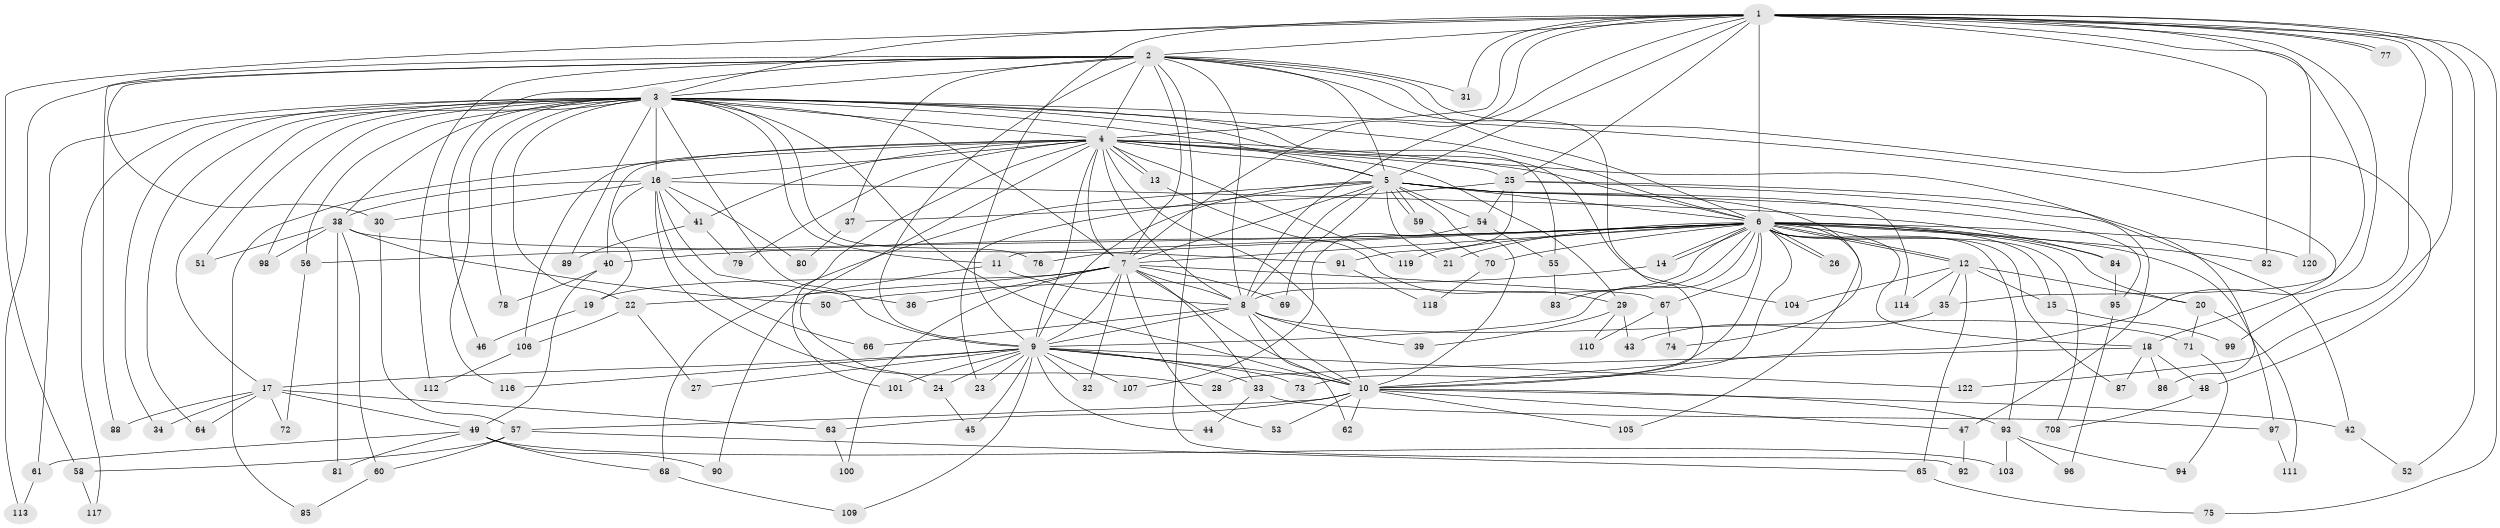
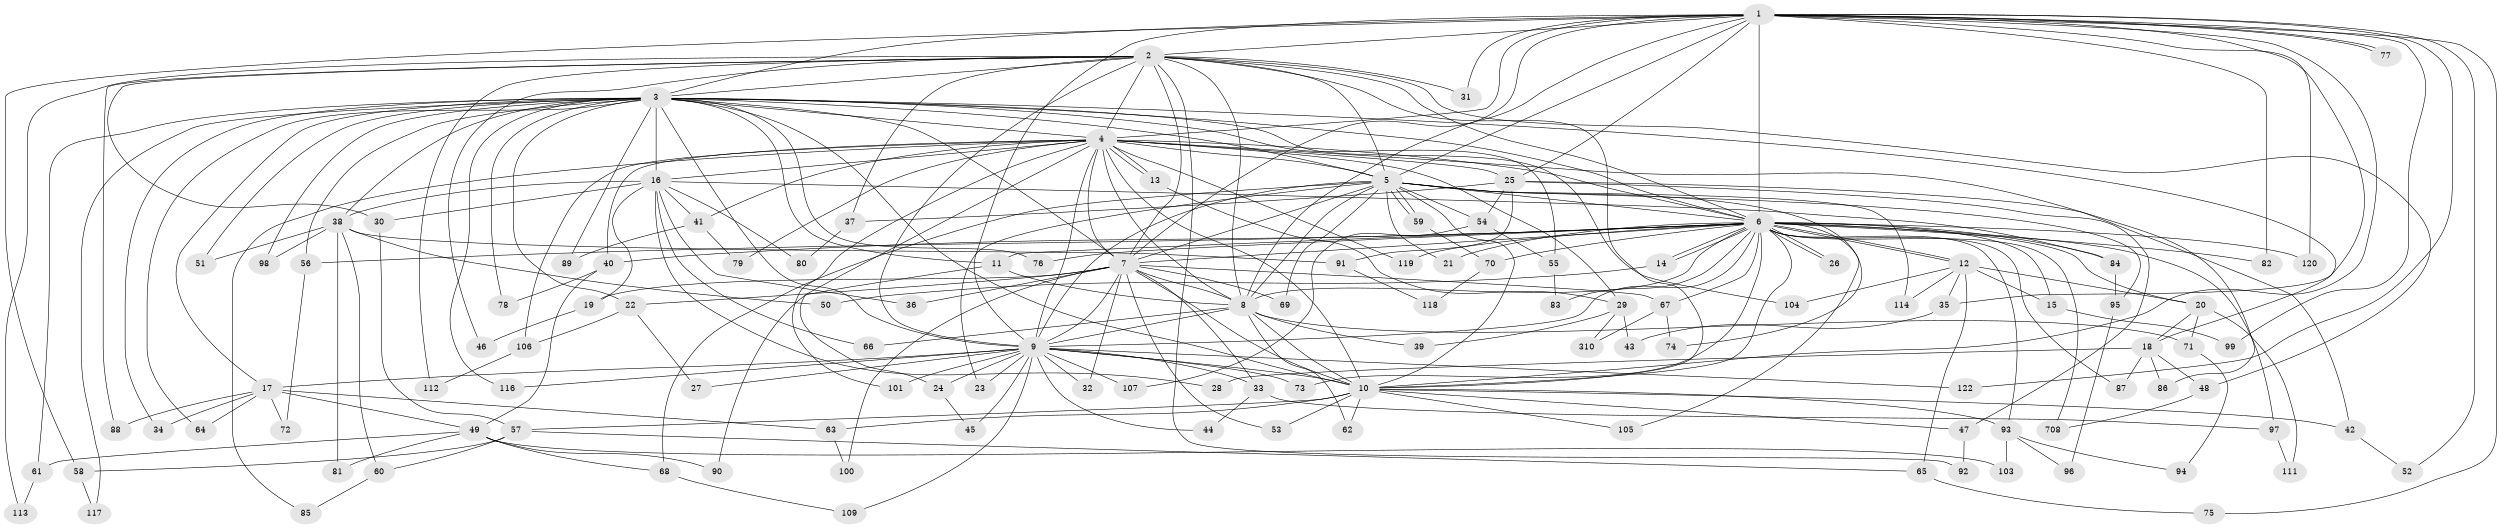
edge "6" -- "18": now "20" -- "18"
node "110": label "110" -> "310"
